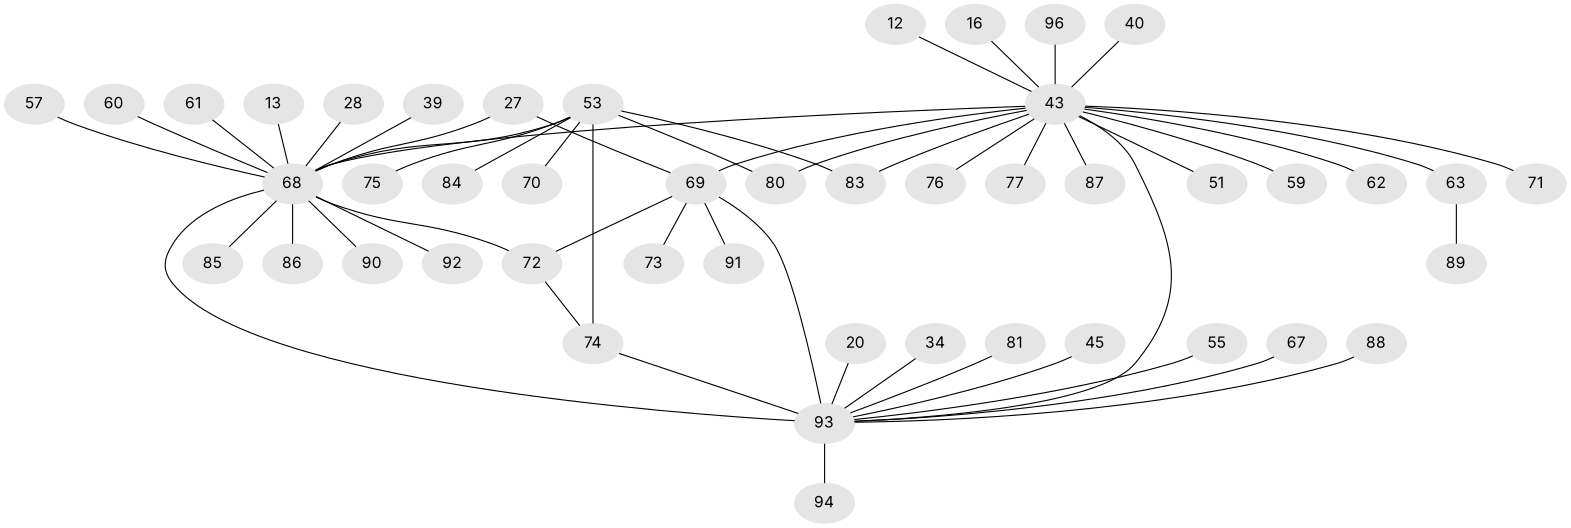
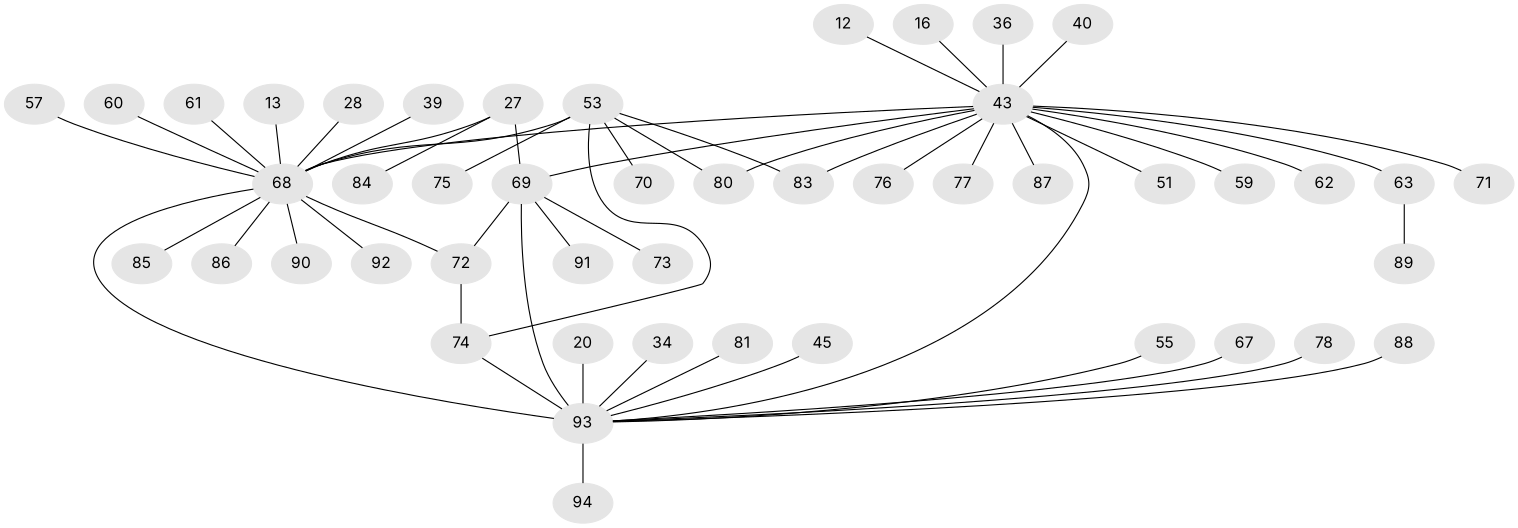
node "96": label "96" -> "36"
edge "53" -- "84": now "27" -- "84"
node "78": added
